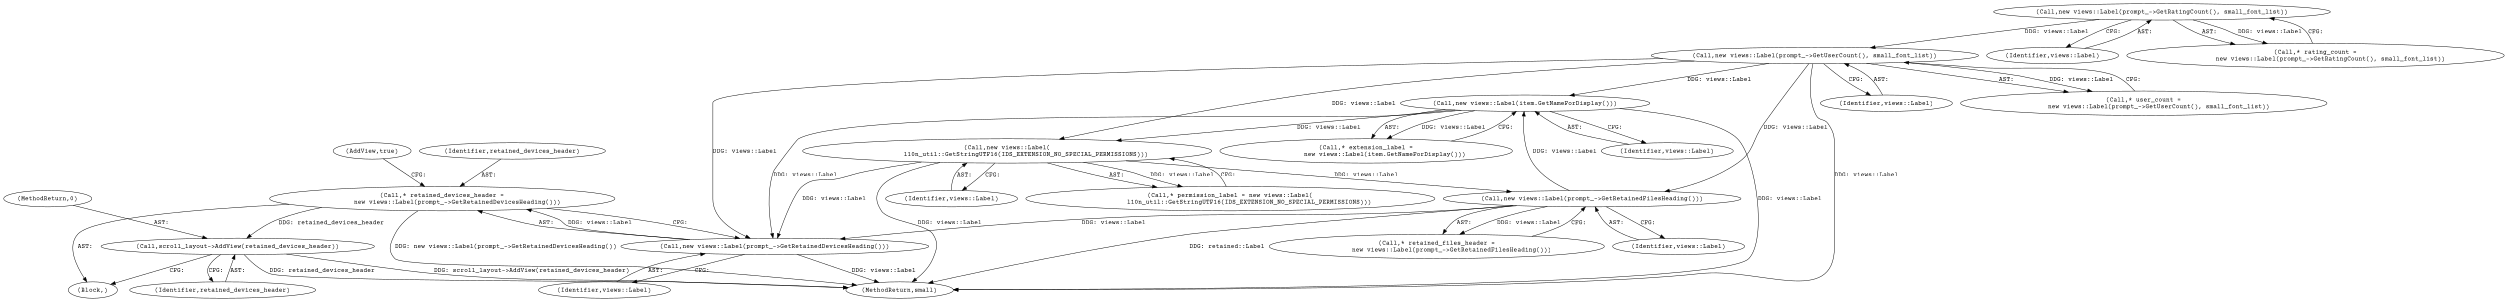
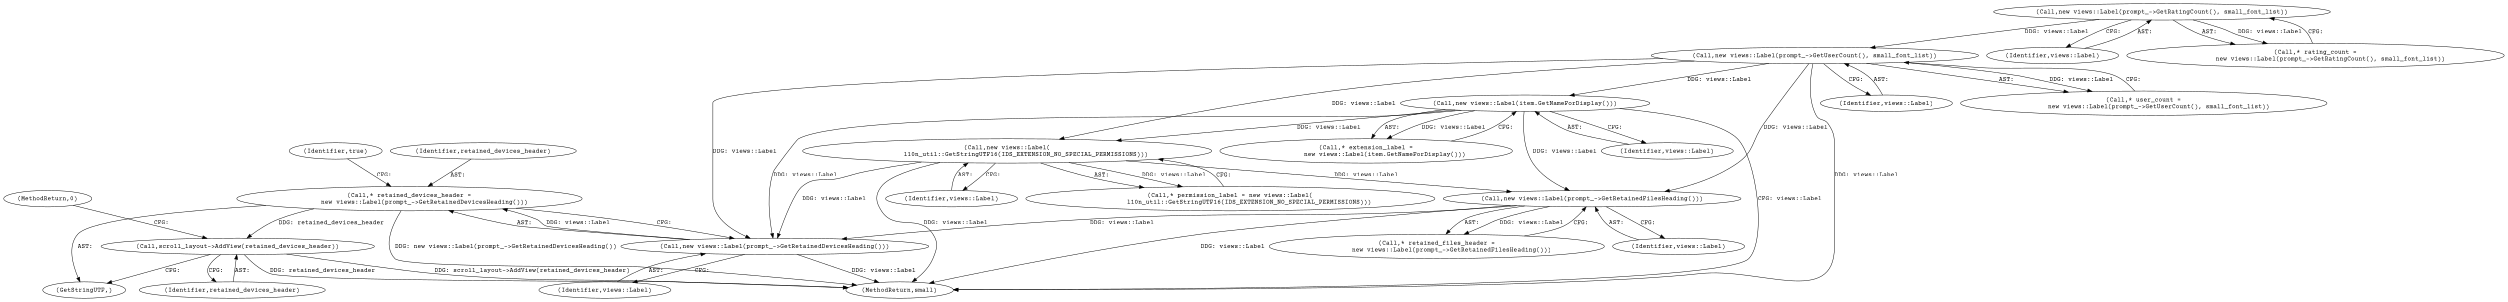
node "(AddView,true)": label "(AddView,true)" -> "(Identifier,true)"
edge "(Call,new views::Label(prompt_->GetRetainedFilesHeading()))" -> "(Call,new views::Label(item.GetNameForDisplay()))": reversed
edge "(Call,new views::Label(item.GetNameForDisplay()))" -> "(MethodReturn,small)": label "DDG: views::Label" -> "CFG: views::Label"
edge "(MethodReturn,0)" -> "(Call,scroll_layout->AddView(retained_devices_header))": label "AST: " -> "CFG: "
edge "(Call,new views::Label(prompt_->GetRetainedFilesHeading()))" -> "(MethodReturn,small)": label "DDG: retained::Label" -> "DDG: views::Label"
node "(Block,)": label "(Block,)" -> "(GetStringUTF,)"
